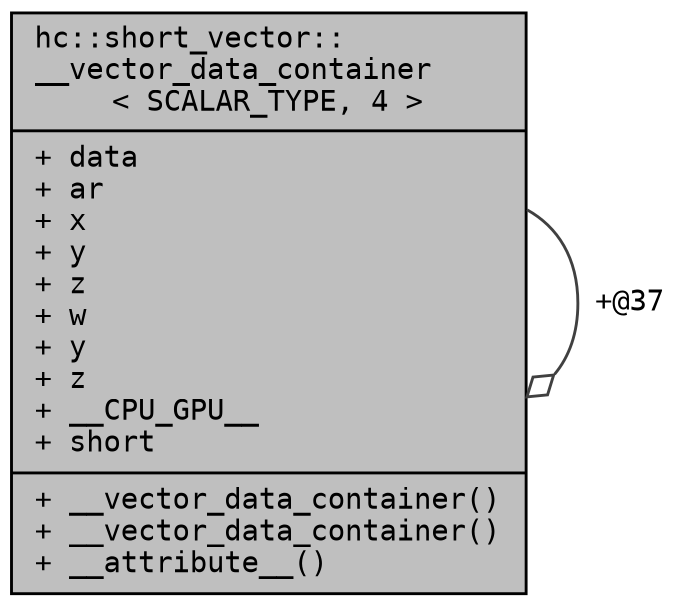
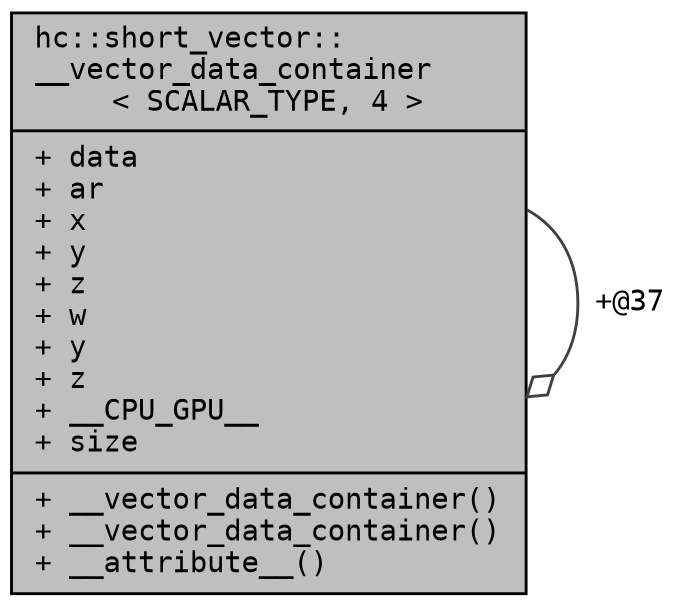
node "hc::short_vector::": text "+ short" -> "+ size"
